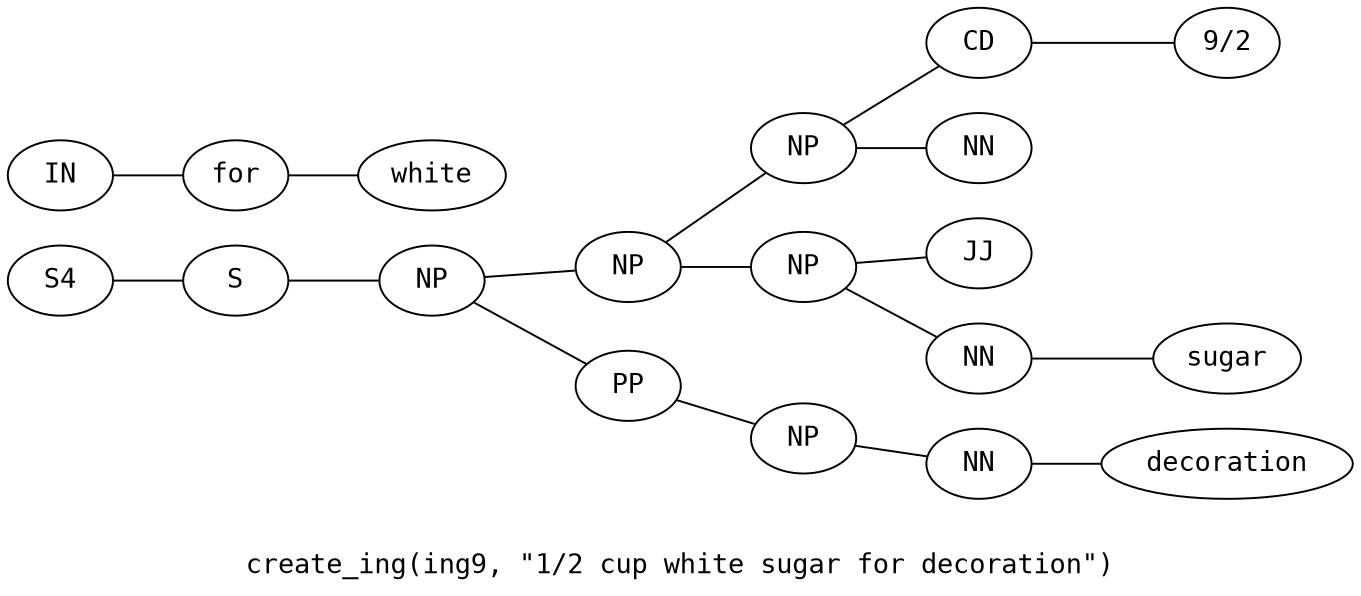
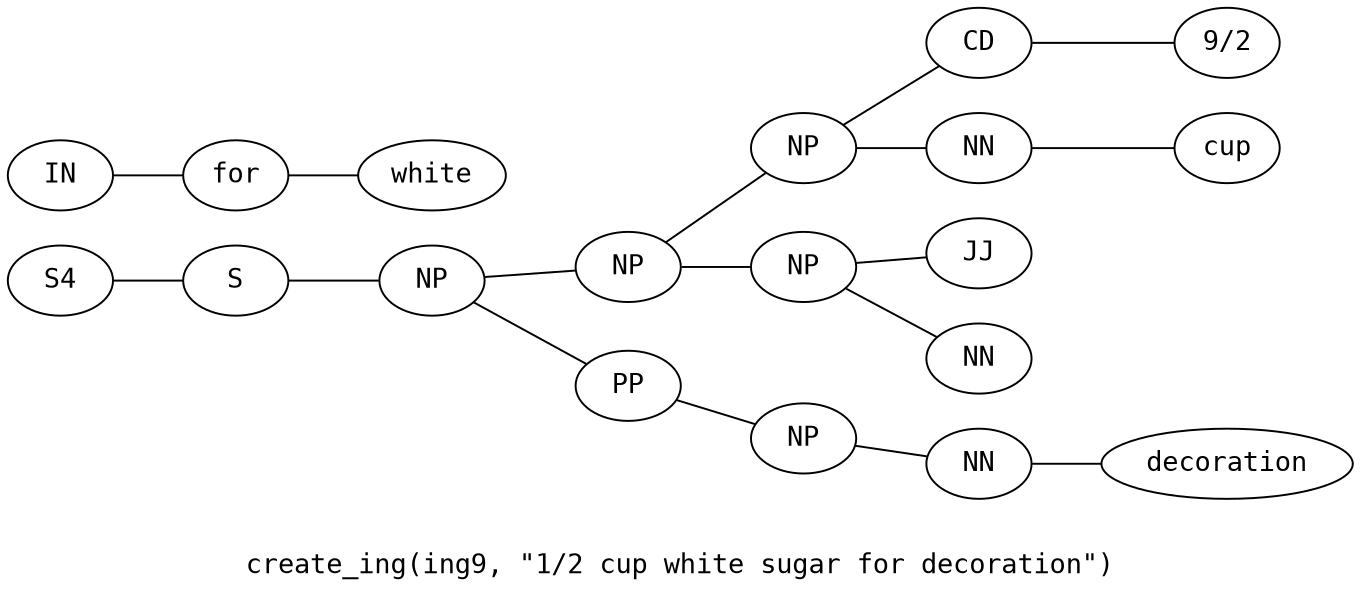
node "cup": added
node "sugar": removed
